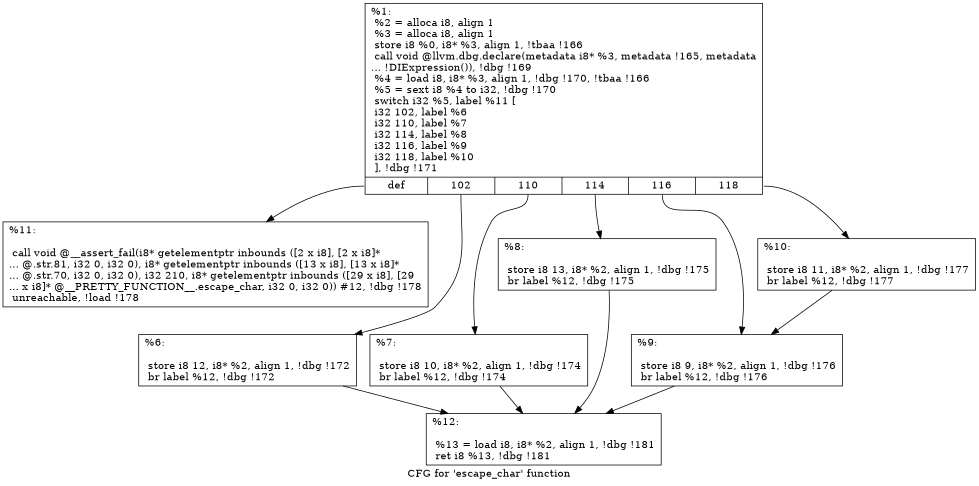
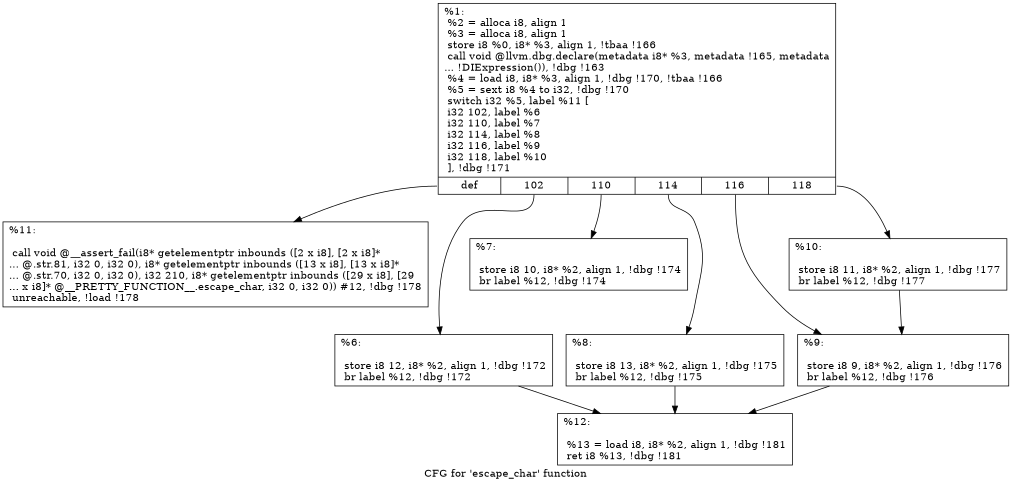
node "%1:": text "... !DIExpression()), !dbg !169" -> "... !DIExpression()), !dbg !163"
edge "%7:" -> "%12:": removed
